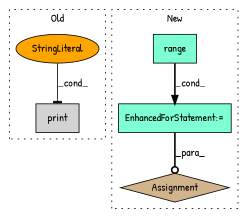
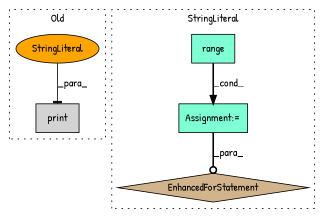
cluster "New": label "New" -> "StringLiteral"
edge "StringLiteral" -> "print": label "_cond_" -> "_para_"
node "EnhancedForStatement:=": label "EnhancedForStatement:=" -> "Assignment:="
node "Assignment": label "Assignment" -> "EnhancedForStatement"
